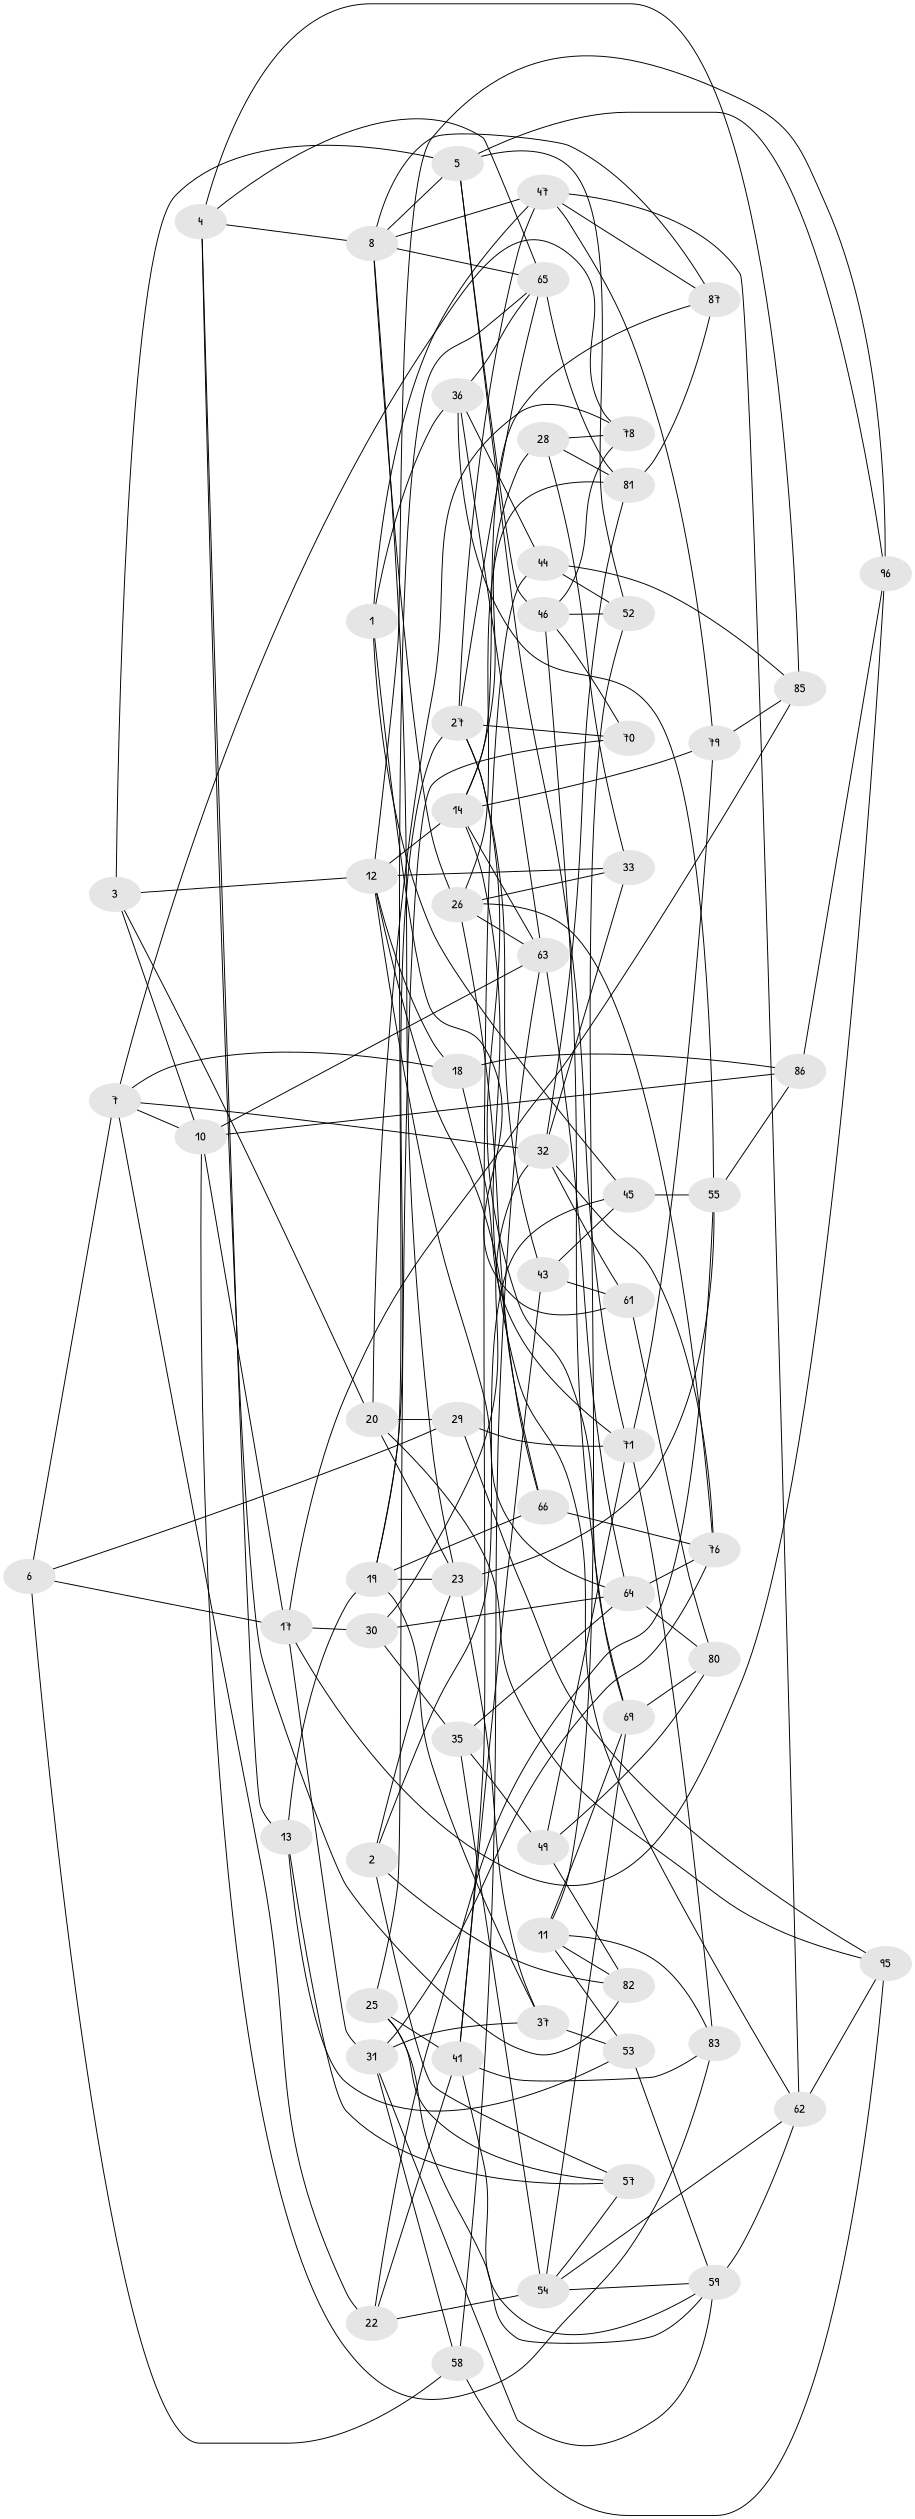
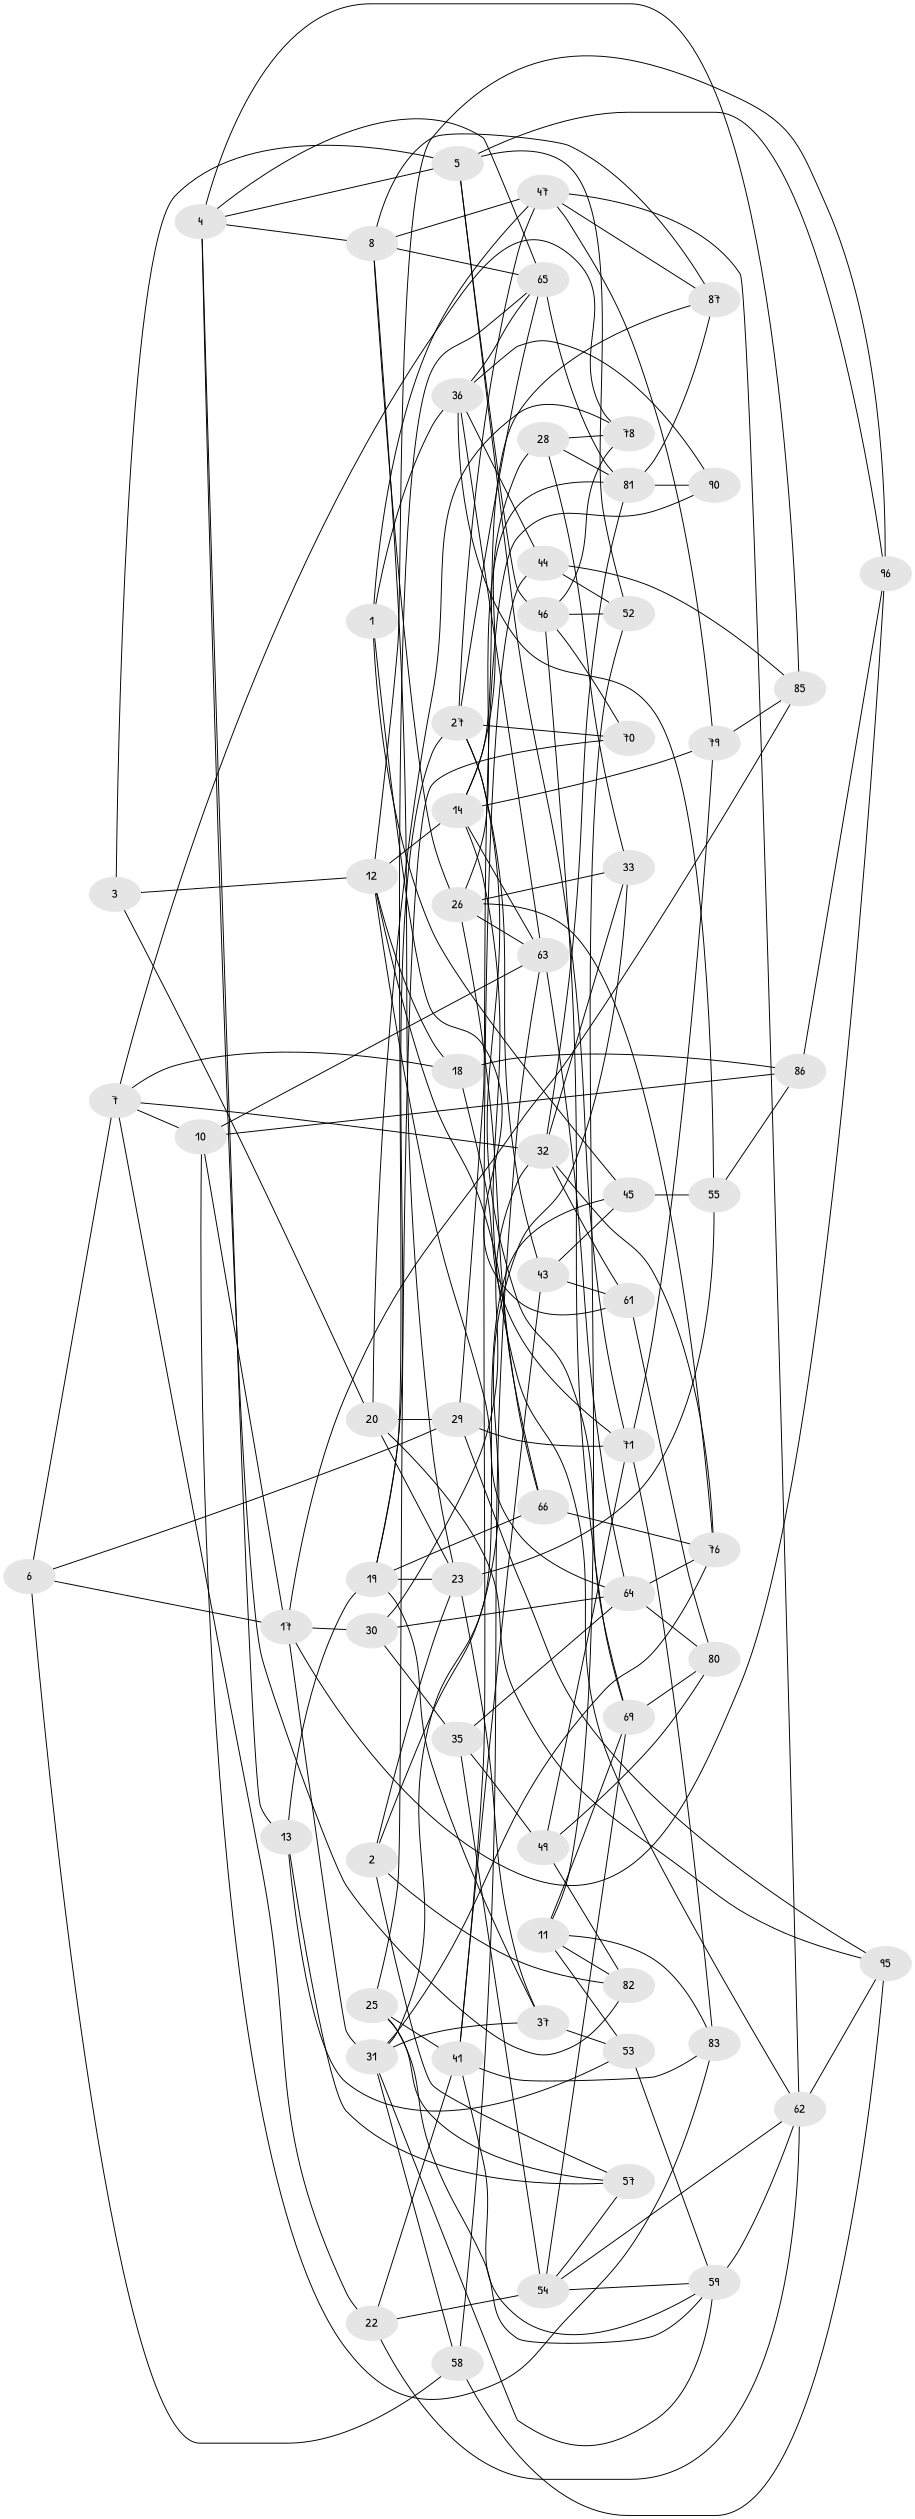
edge "5" -- "8": now "5" -- "4"
node "90": added
edge "33" -- "12": now "33" -- "31"
edge "3" -- "10": removed
edge "55" -- "22": now "62" -- "22"
